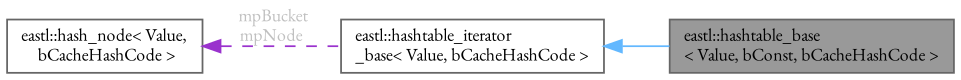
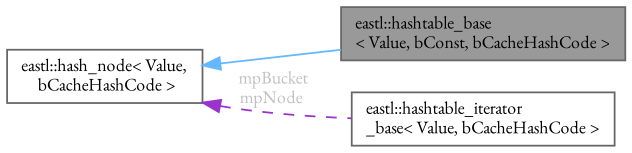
edge "eastl::hashtable_base < Value, bConst, bCacheHashCode >" -> "eastl::hashtable_iterator _base< Value, bCacheHashCode >": now "eastl::hashtable_base < Value, bConst, bCacheHashCode >" -> "eastl::hash_node< Value, bCacheHashCode >"
